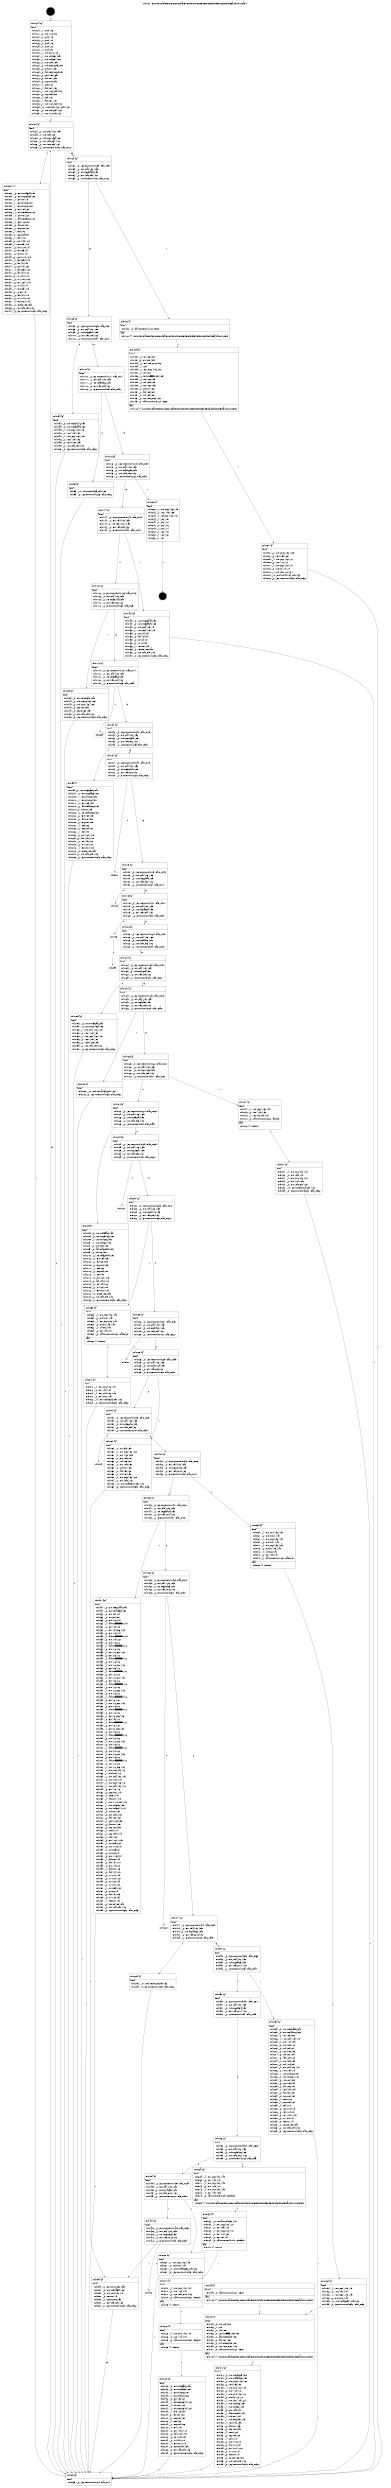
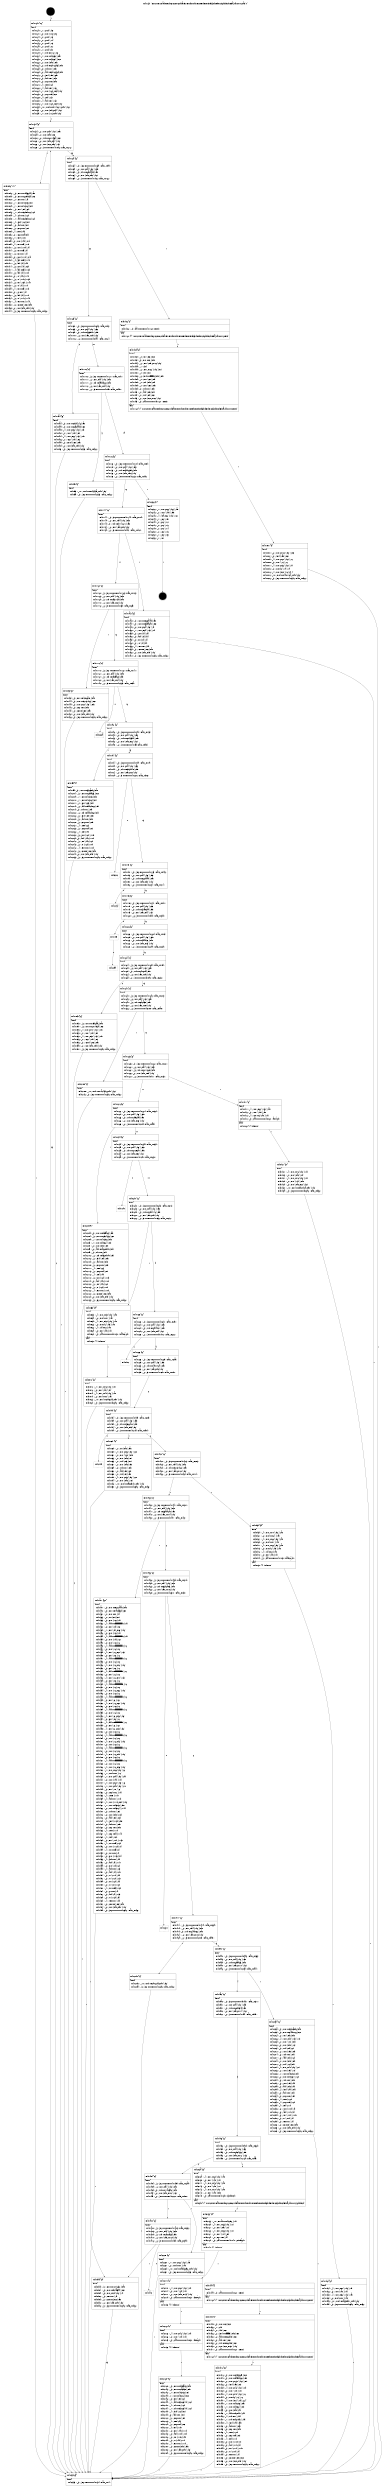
edge "0x401824 [28]" -> "0x401808 [28]": reversed
edge "0x4018e8 [28]" -> "0x401e2b [42]": now "0x401904 [28]" -> "0x401e2b [42]"
edge "0x401d84 [32]" -> "0x401f4e [40]": now "0x401d84 [32]" -> "0x402398 [5]"
